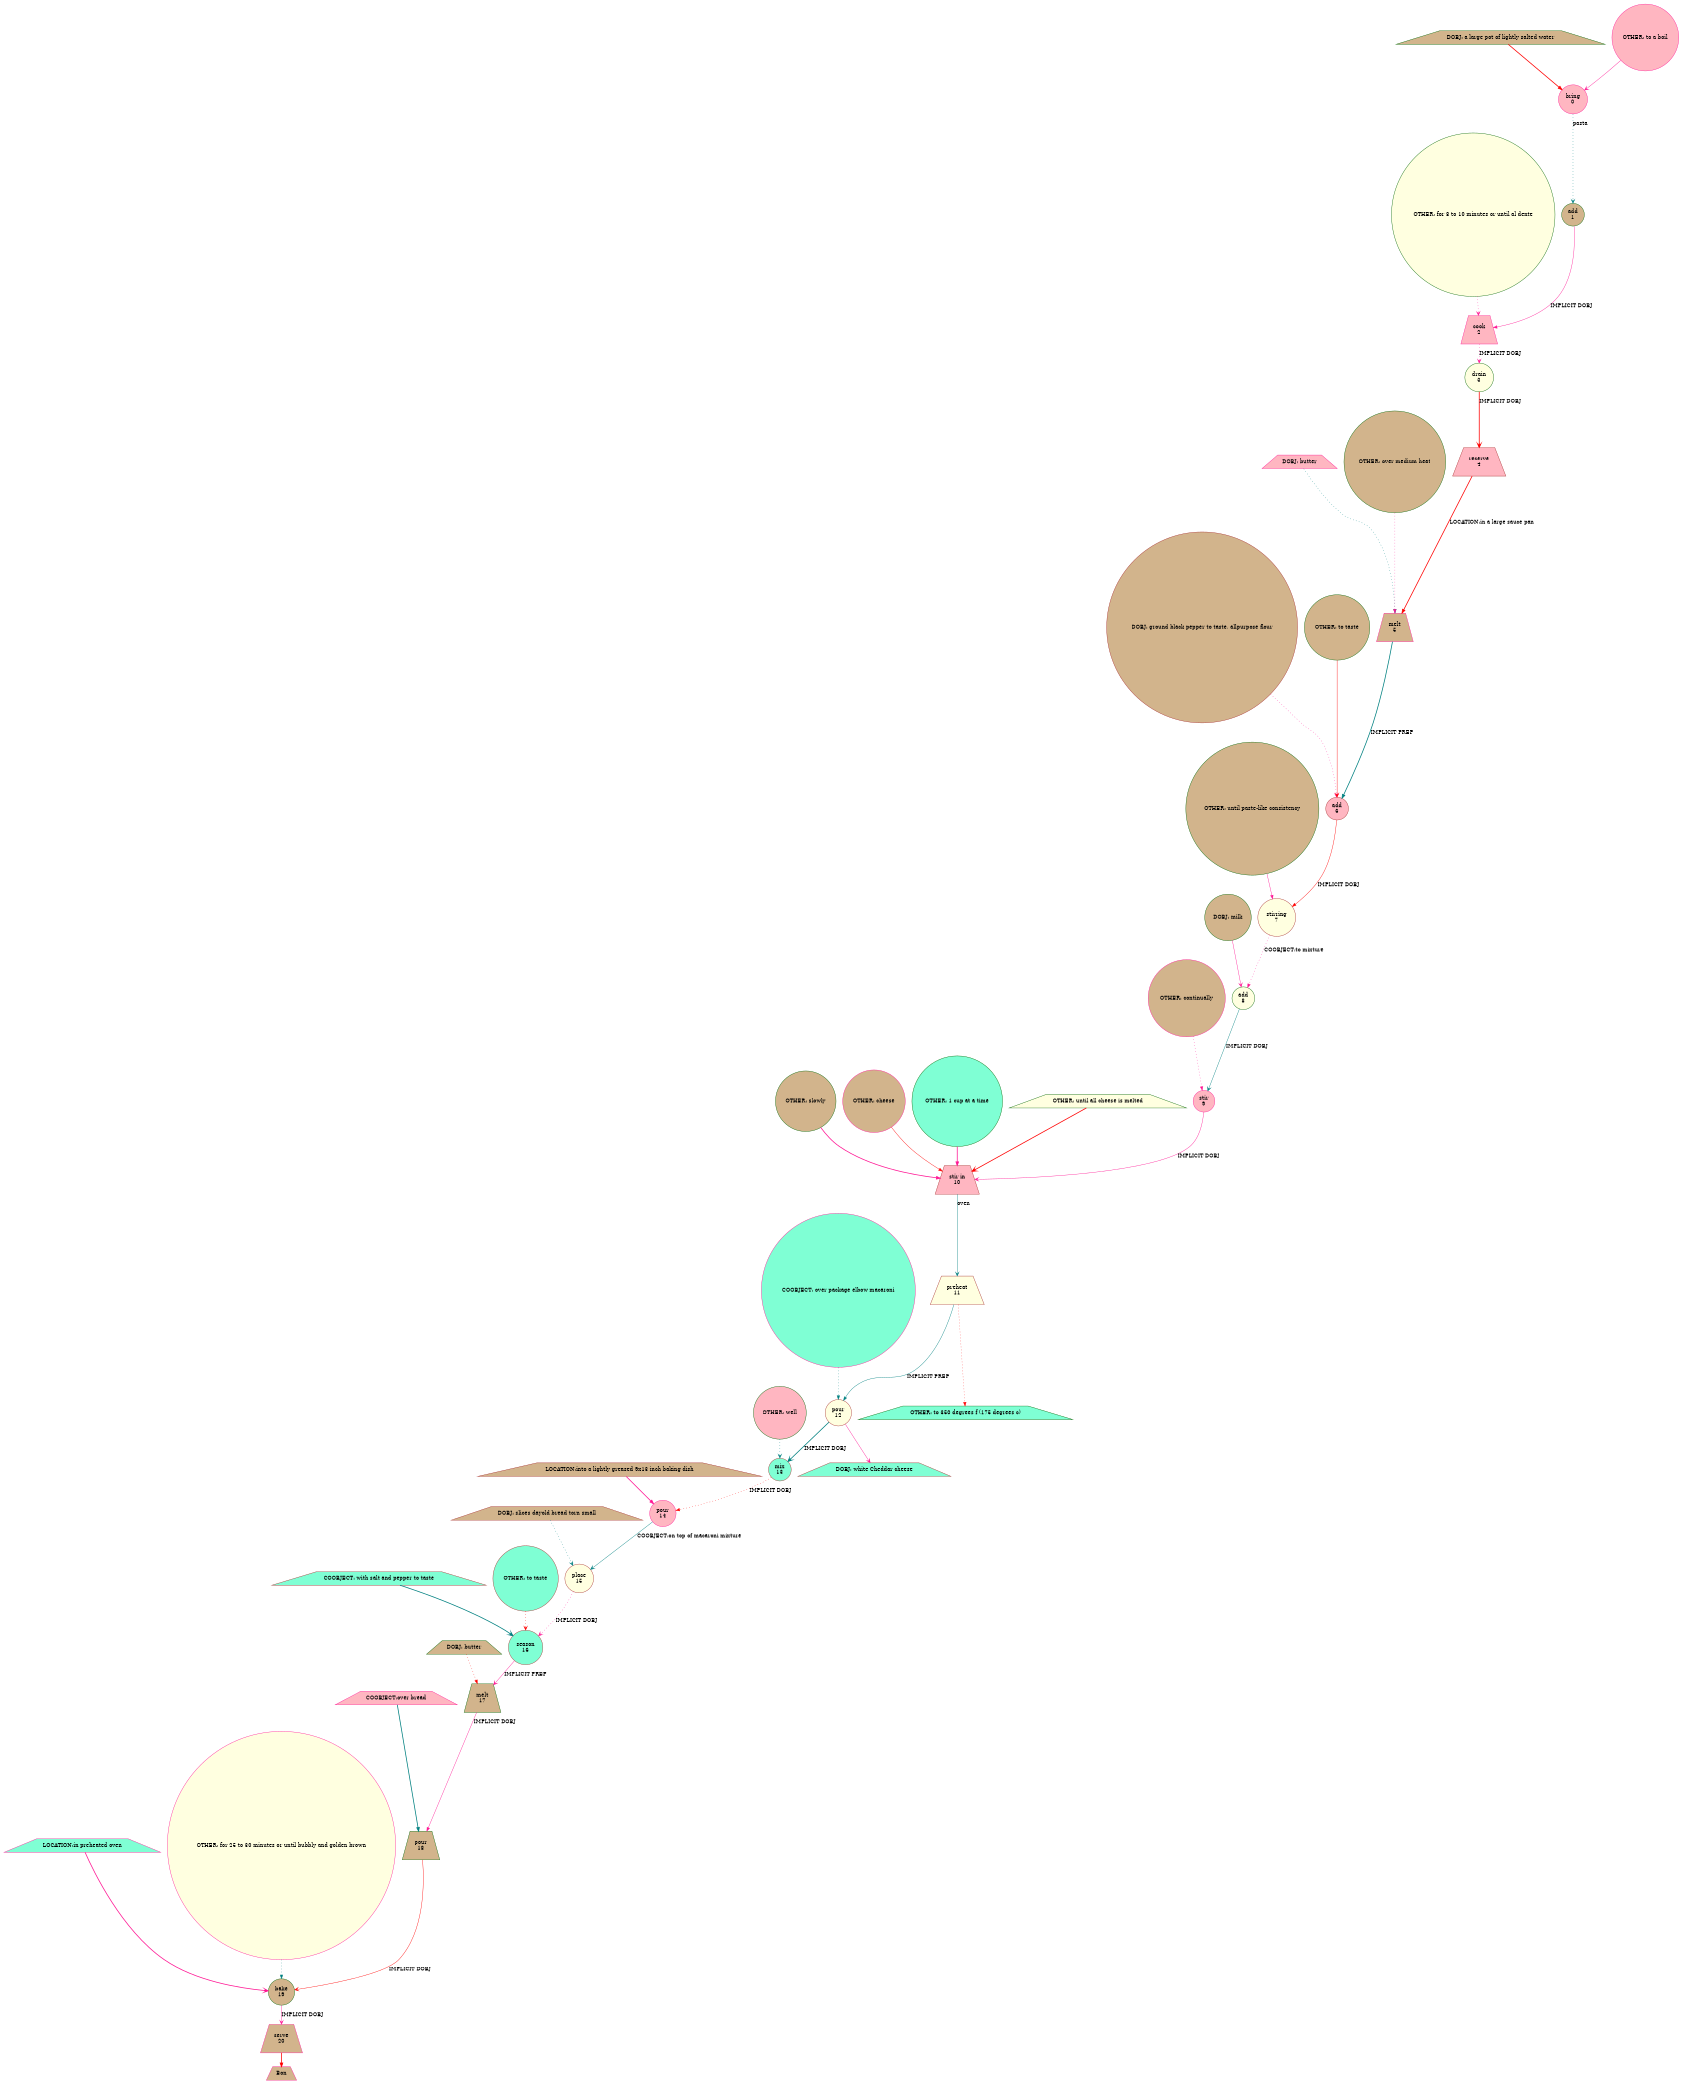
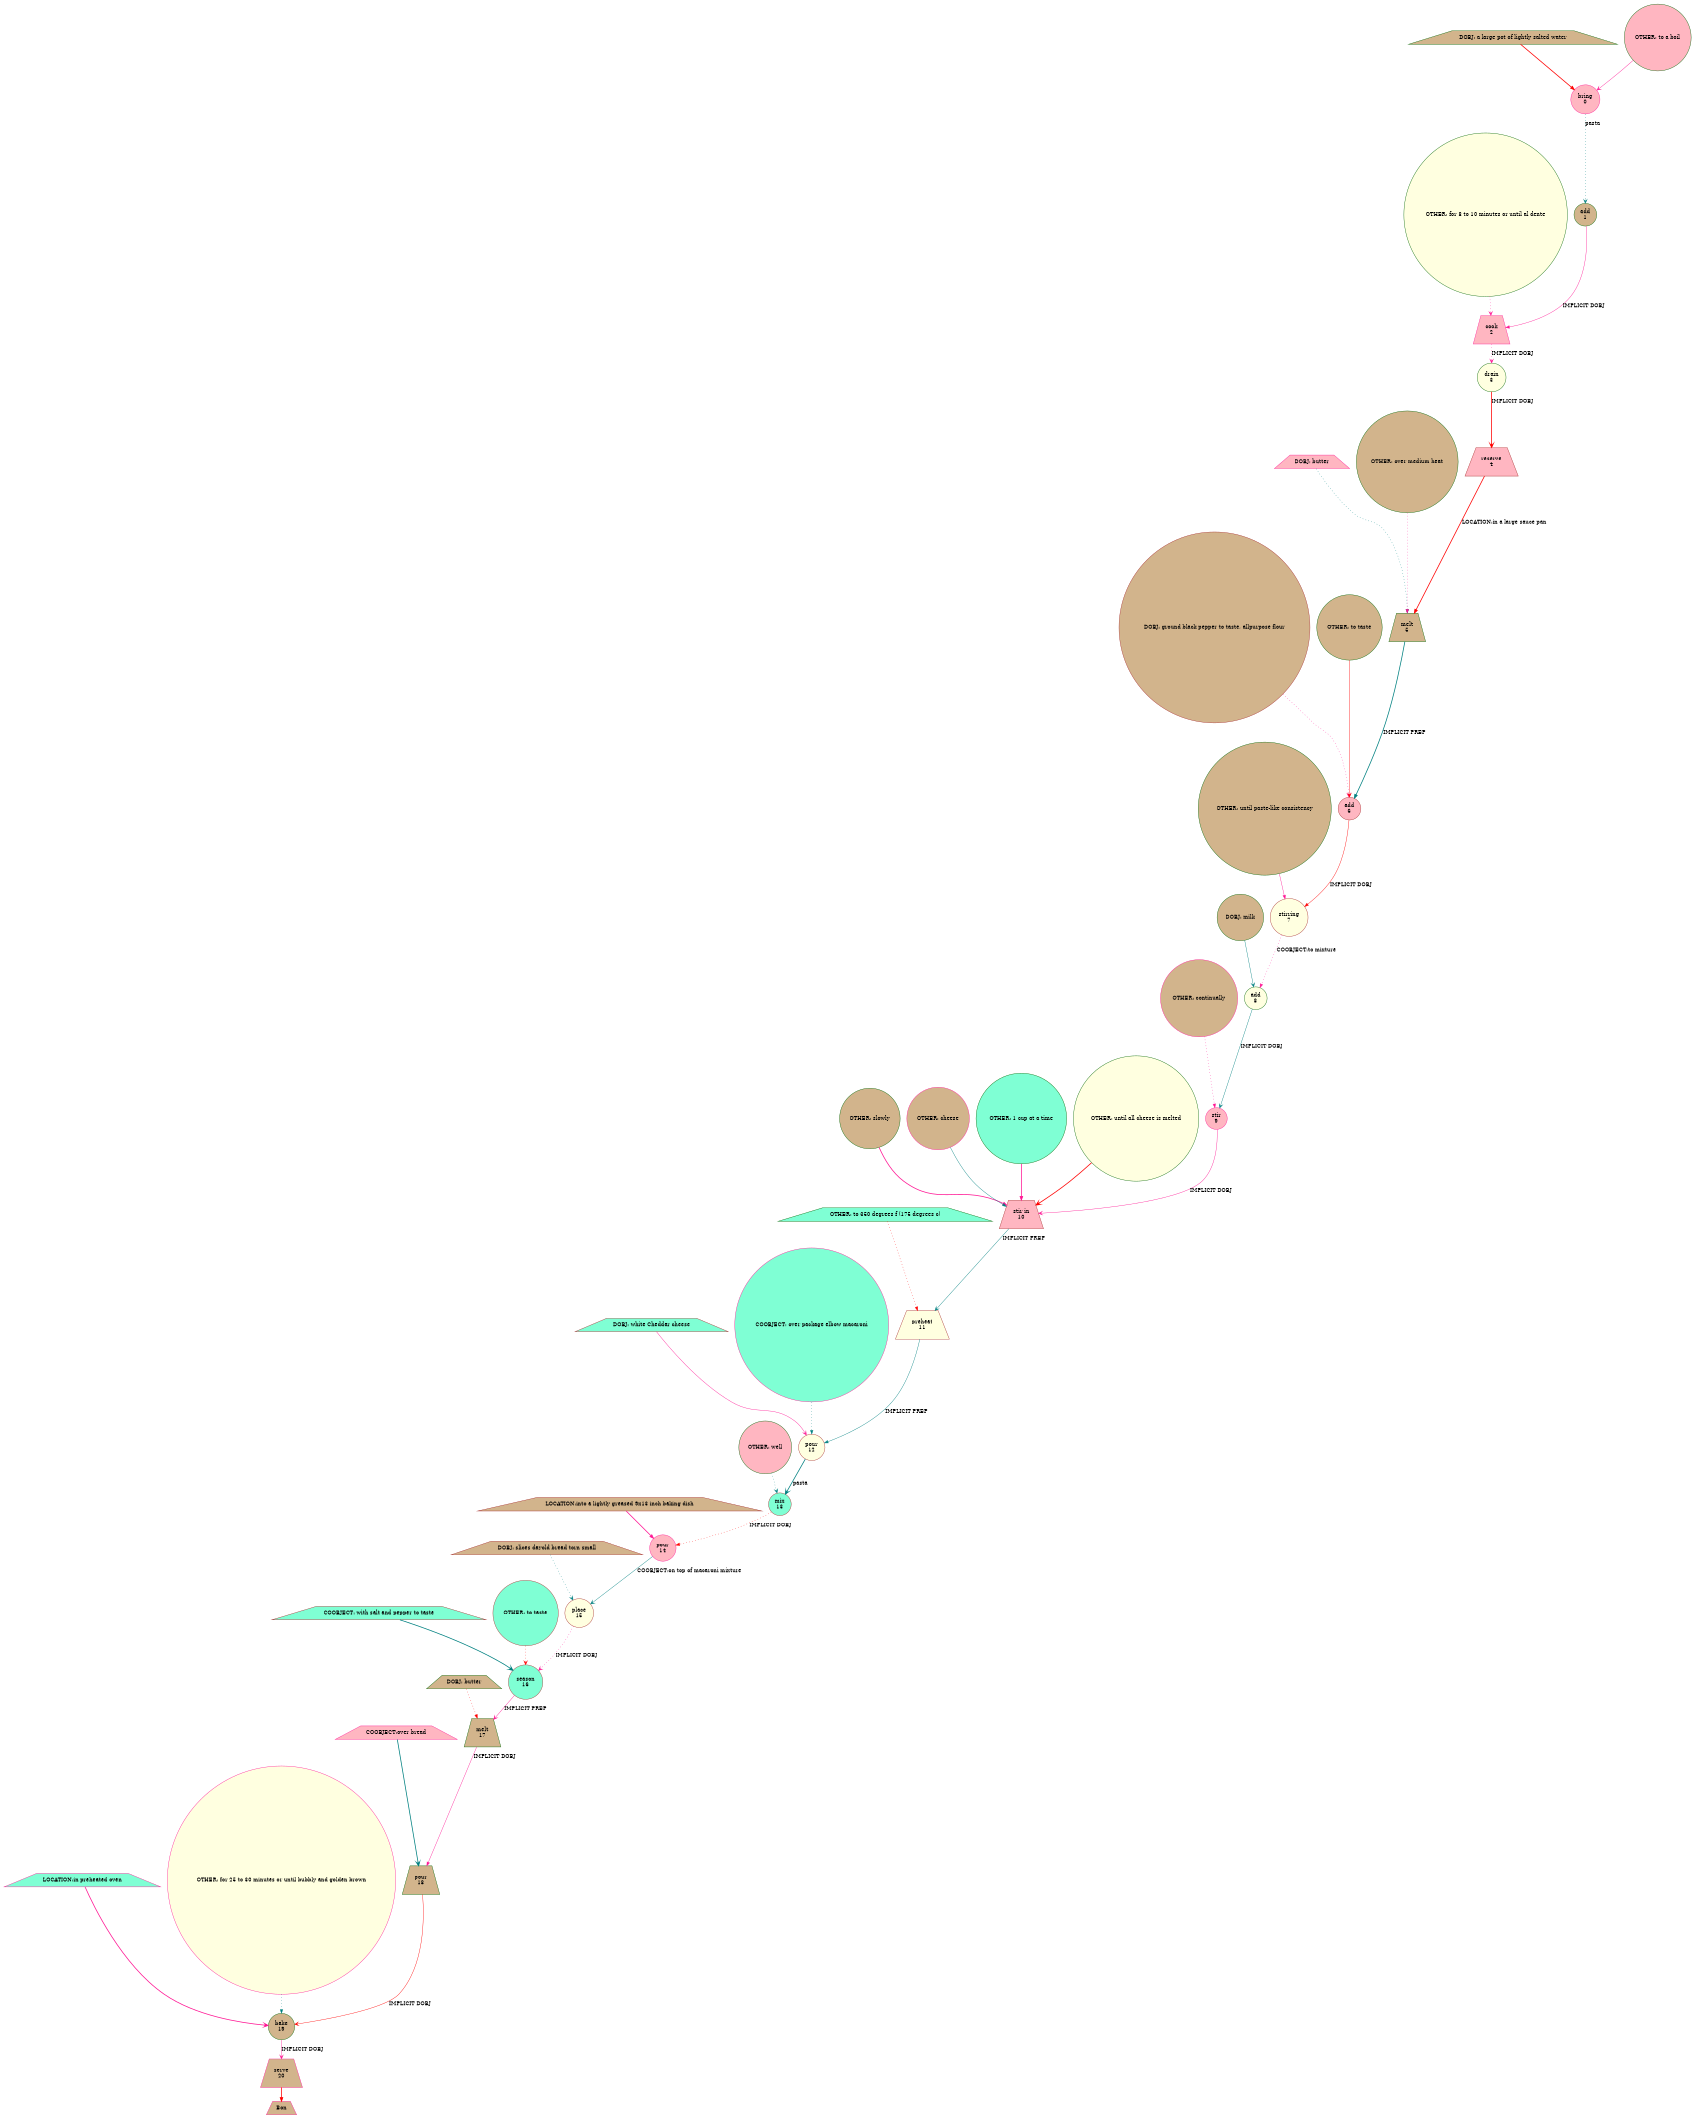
node "OTHER: to a boil": color deeppink -> darkgreen
node "melt 5": color deeppink -> darkgreen
edge "DOBJ: milk" -> "add 8": color deeppink -> teal
node "OTHER: until all cheese is melted": shape trapezium -> circle
edge "OTHER: cheese" -> "stir in 10": color red -> teal
edge "stir in 10" -> "preheat 11": label "oven" -> "IMPLICIT PREP"
edge "preheat 11" -> "OTHER: to 350 degrees f (175 degrees c)": reversed
edge "pour 12" -> "DOBJ: white Cheddar cheese": reversed
edge "pour 12" -> "mix 13": label "IMPLICIT DOBJ" -> "pasta"
edge "COOBJECT:over bread" -> "pour 18": arrowhead normal -> vee
